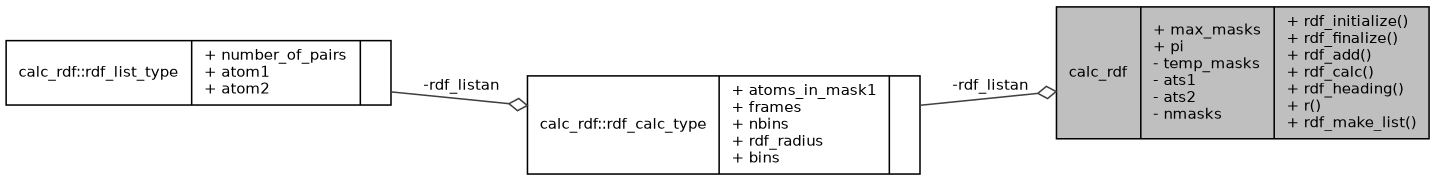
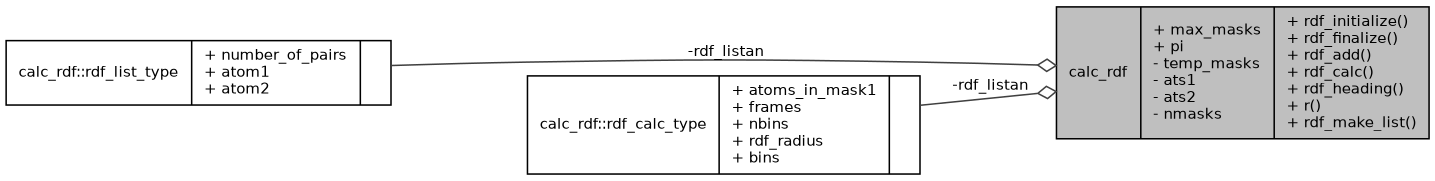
edge "calc_rdf::rdf_list_type" -> "calc_rdf::rdf_calc_type": now "calc_rdf::rdf_list_type" -> "calc_rdf"
